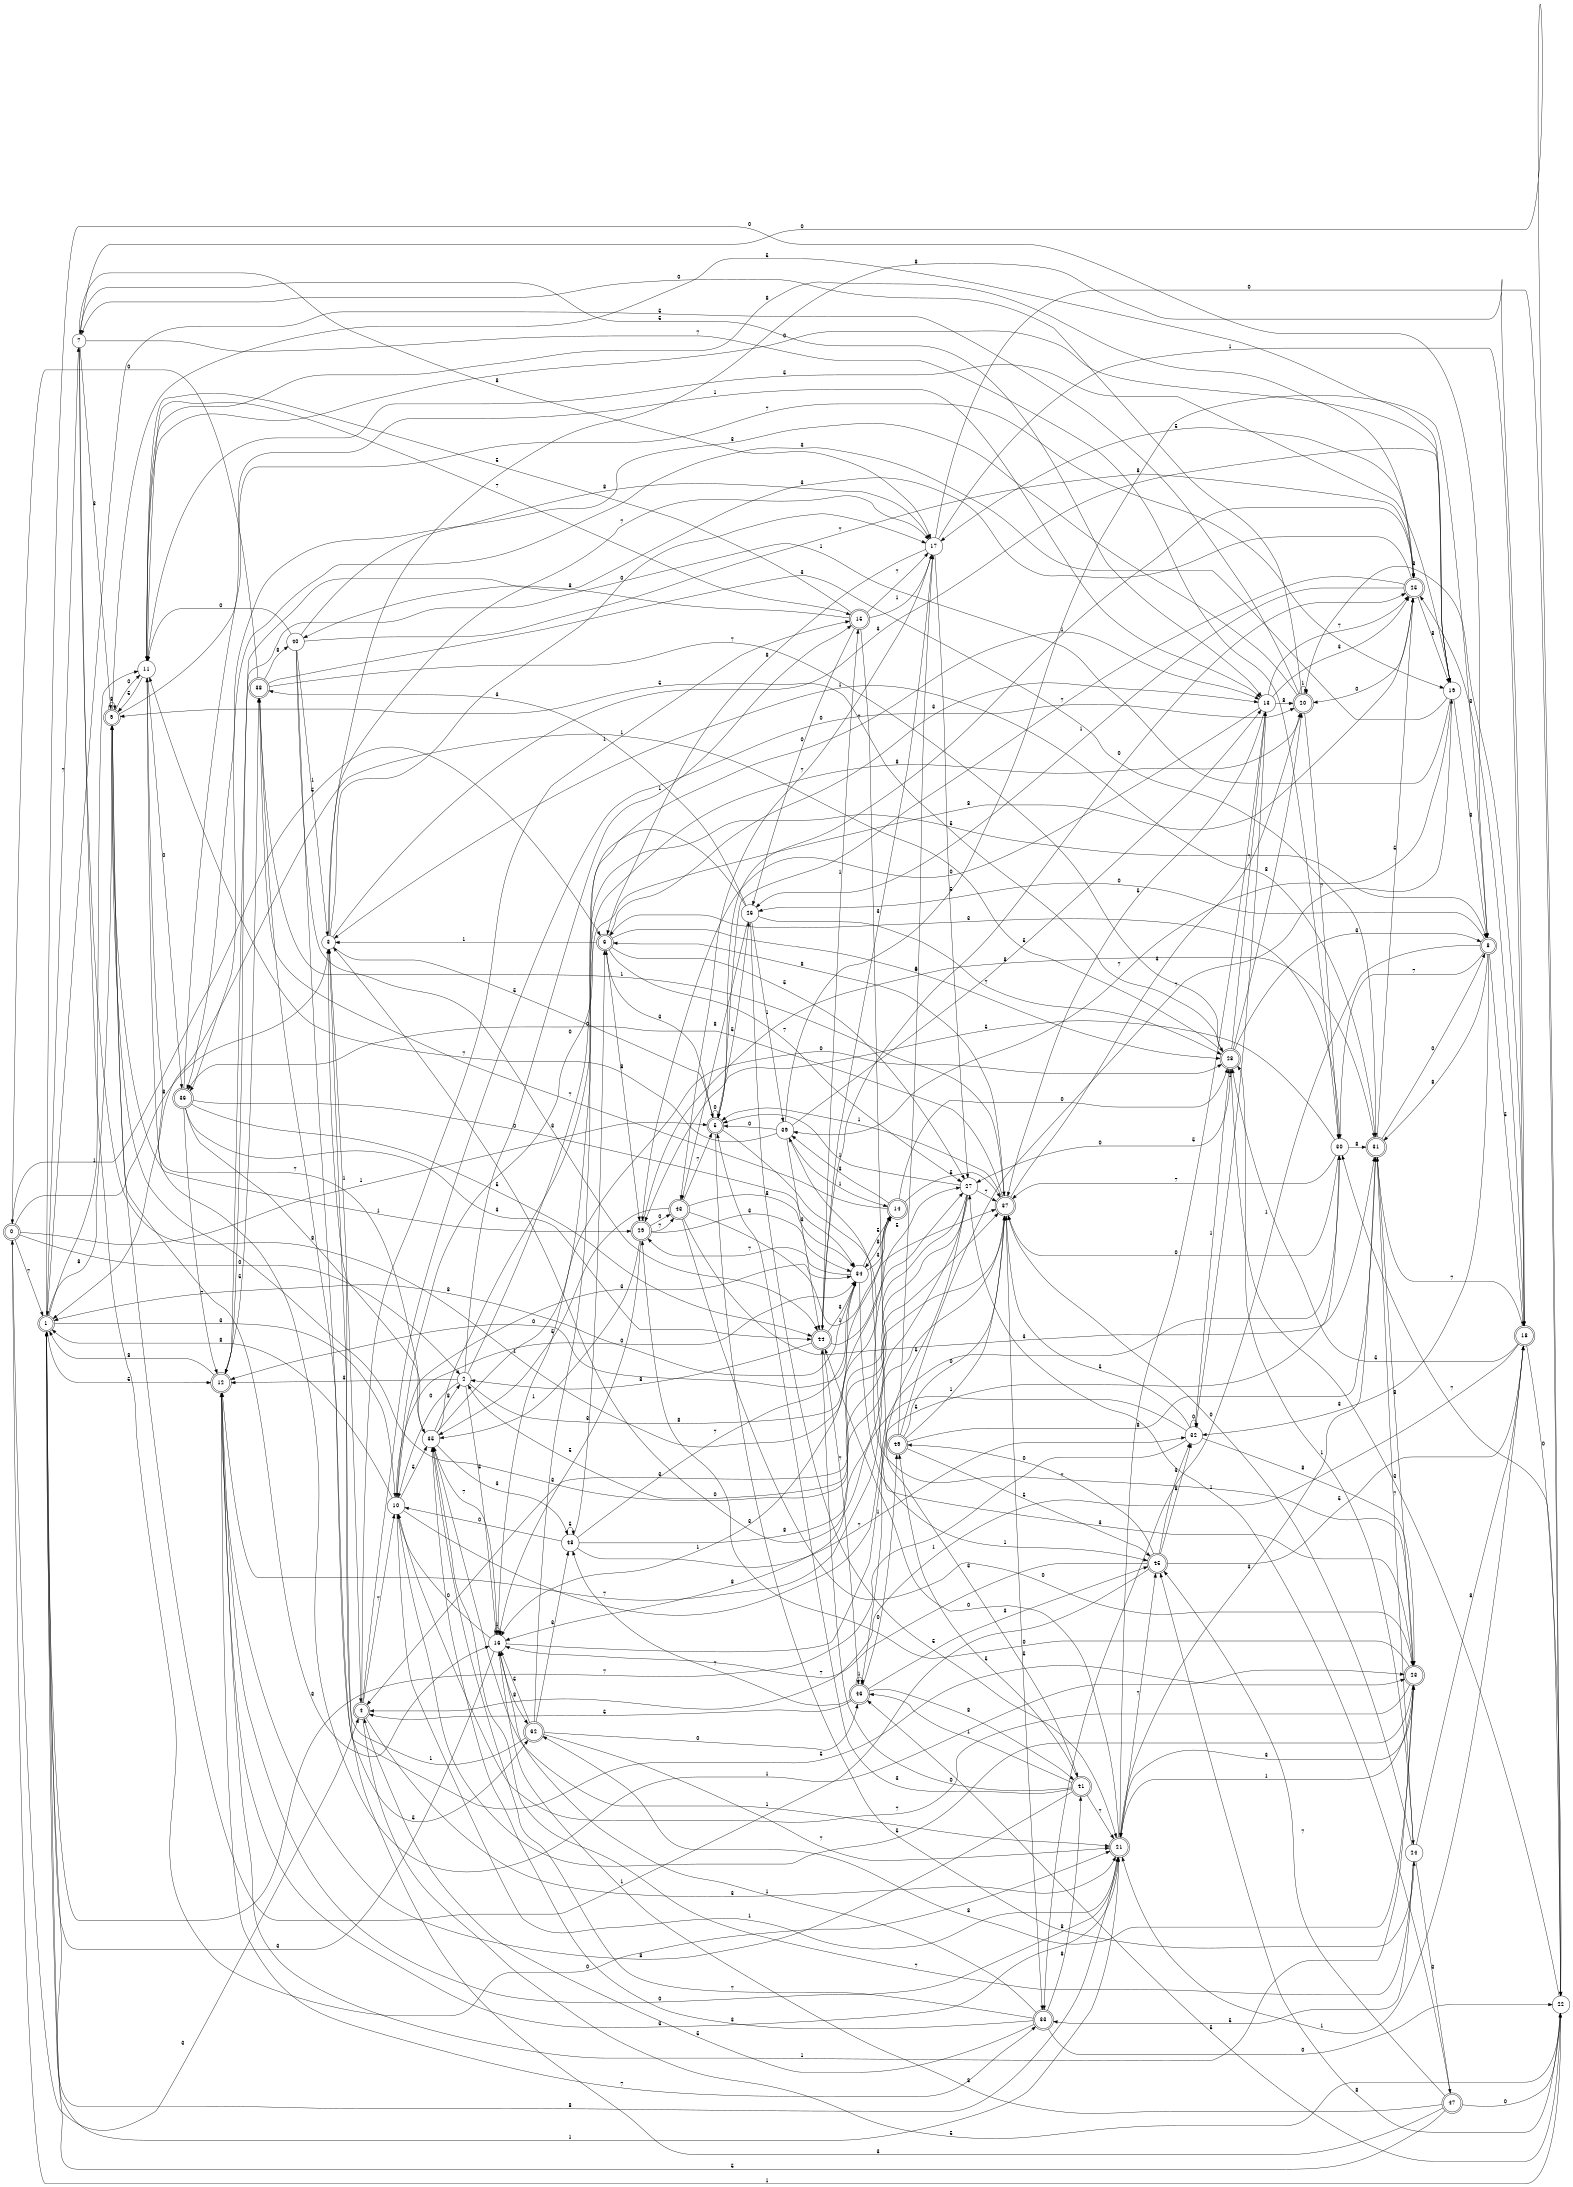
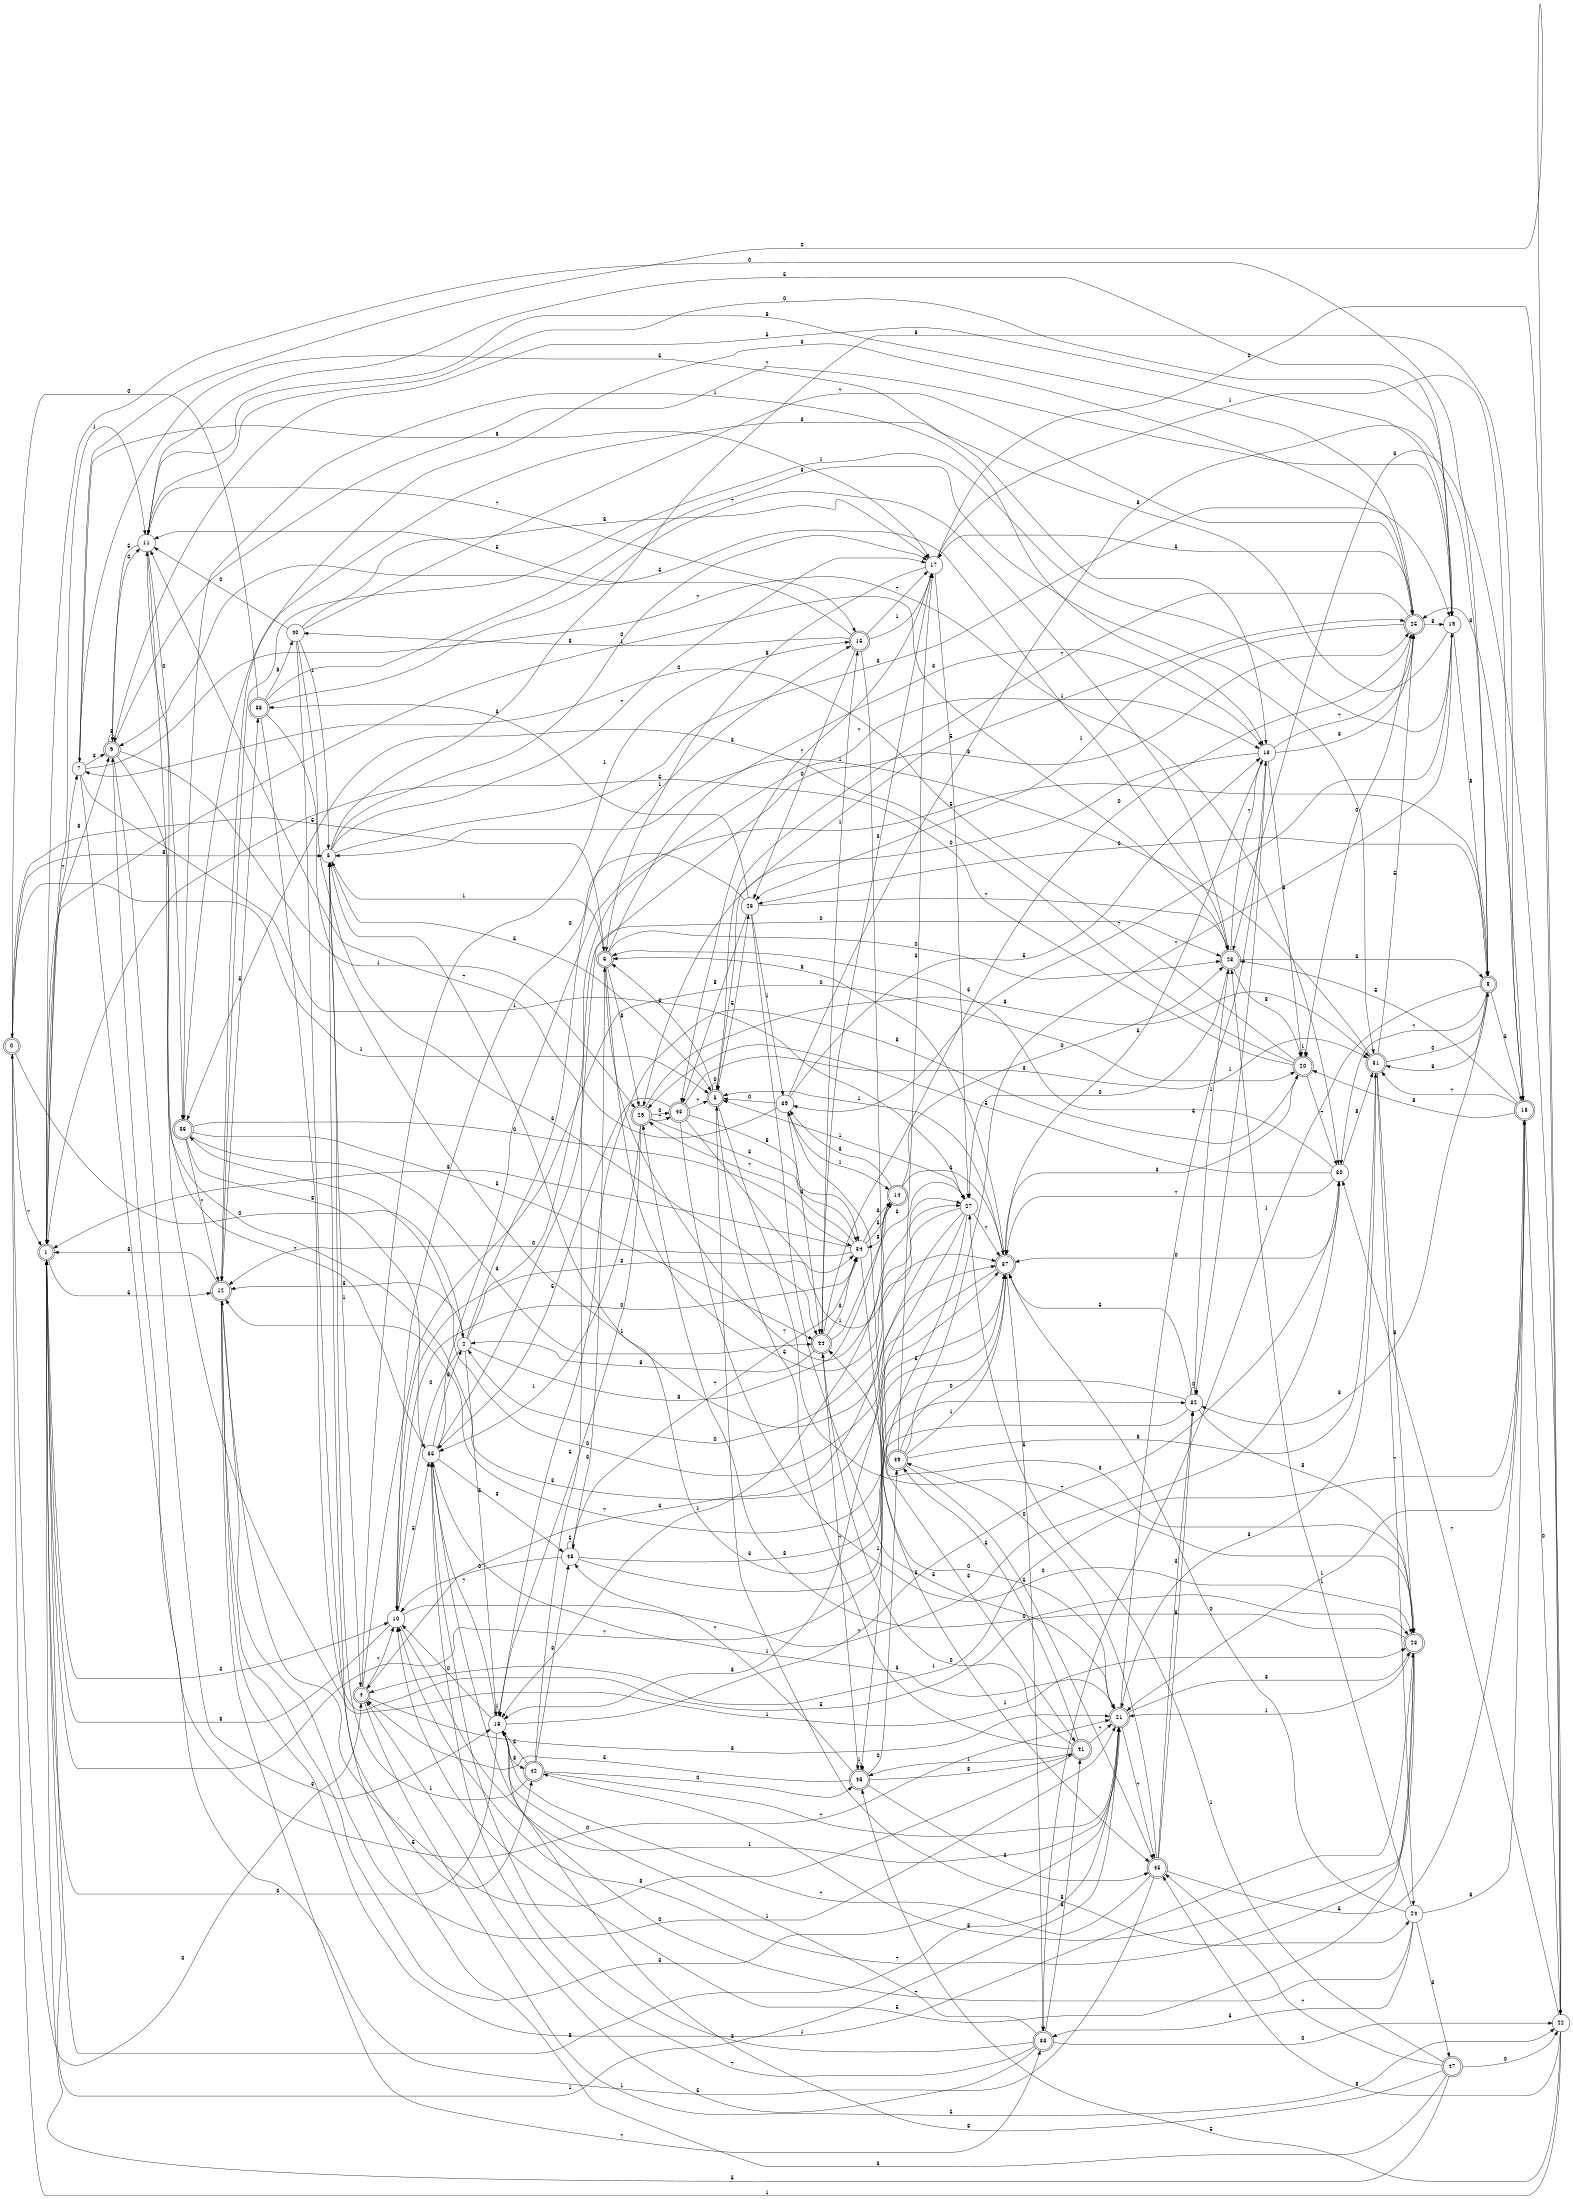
edge "14" -> "38": removed, label "7"
node "62": label "62" -> "42"
